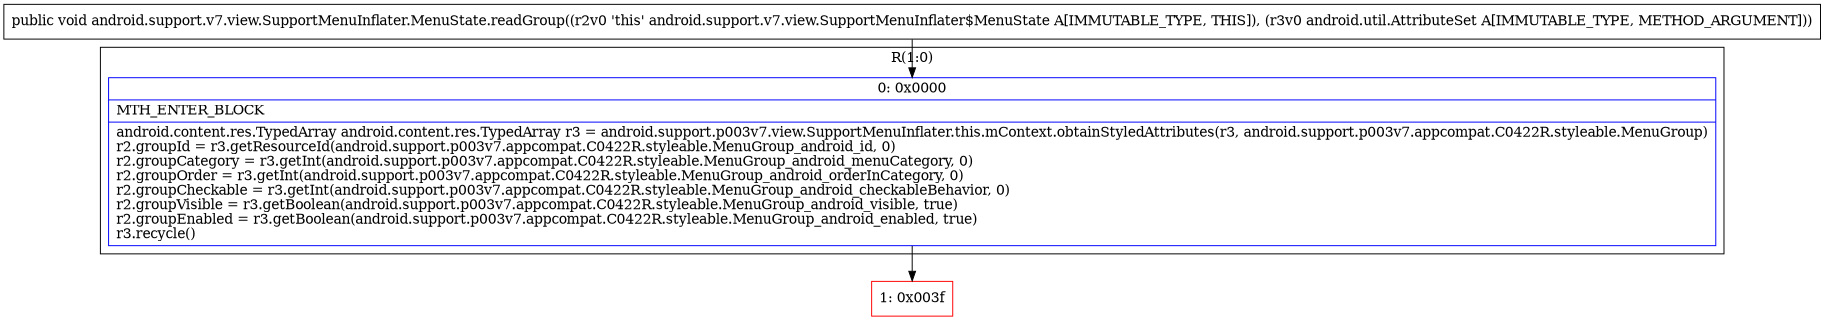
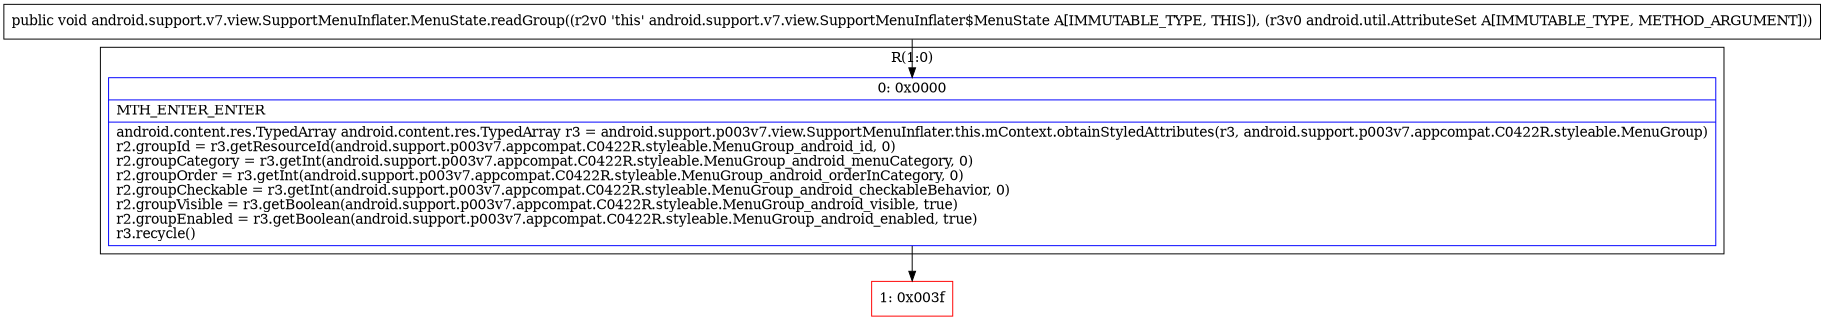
node "0: 0x0000": text "MTH_ENTER_BLOCK" -> "MTH_ENTER_ENTER"
